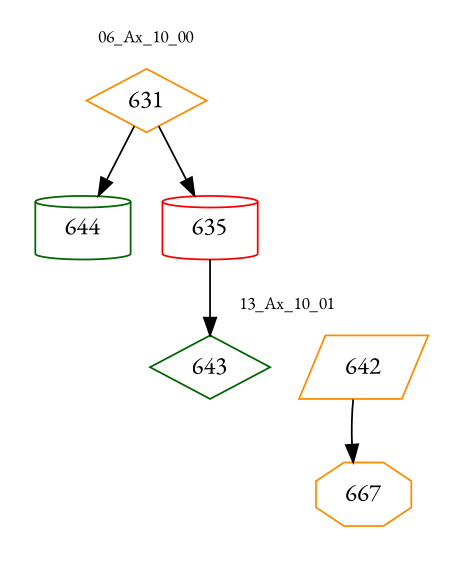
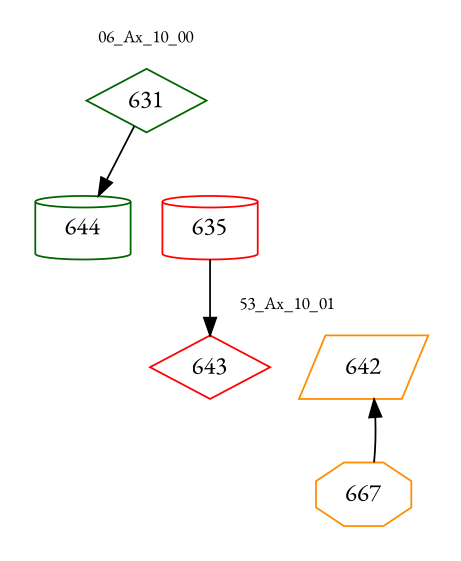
node "631": color darkorange -> darkgreen
edge "631" -> "635": removed
cluster "13_Ax_10_01": label "13_Ax_10_01" -> "53_Ax_10_01"
node "643": color darkgreen -> red
edge "642" -> "667": reversed
